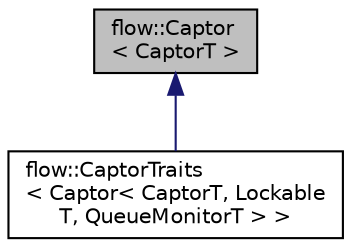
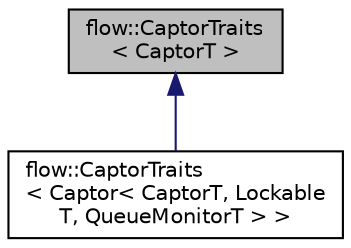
node "flow::Captor < CaptorT >": label "flow::Captor < CaptorT >" -> "flow::CaptorTraits < CaptorT >"
